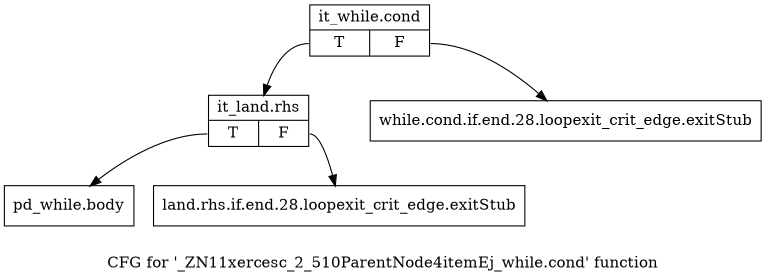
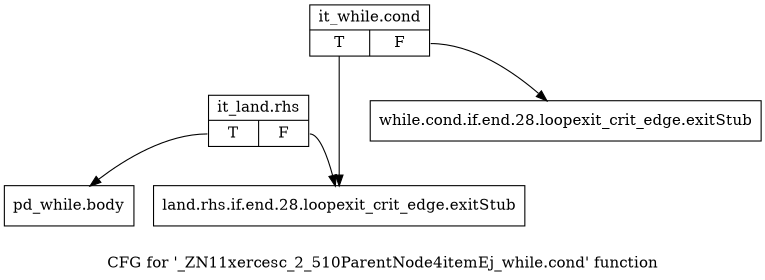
edge "it_while.cond" -> "it_land.rhs": now "it_while.cond" -> "land.rhs.if.end.28.loopexit_crit_edge.exitStub"
